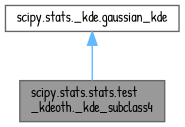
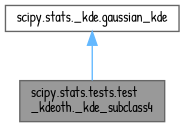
node "scipy.stats.stats.test _kdeoth._kde_subclass4": label "scipy.stats.stats.test _kdeoth._kde_subclass4" -> "scipy.stats.tests.test _kdeoth._kde_subclass4"
